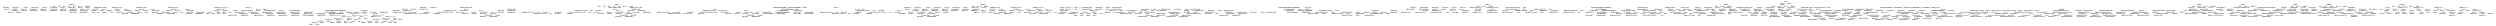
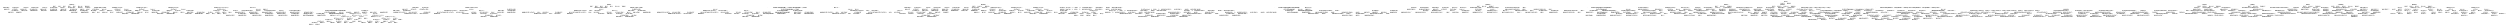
node "(IDENTIFIER,th,(int32_t *)th)": removed
